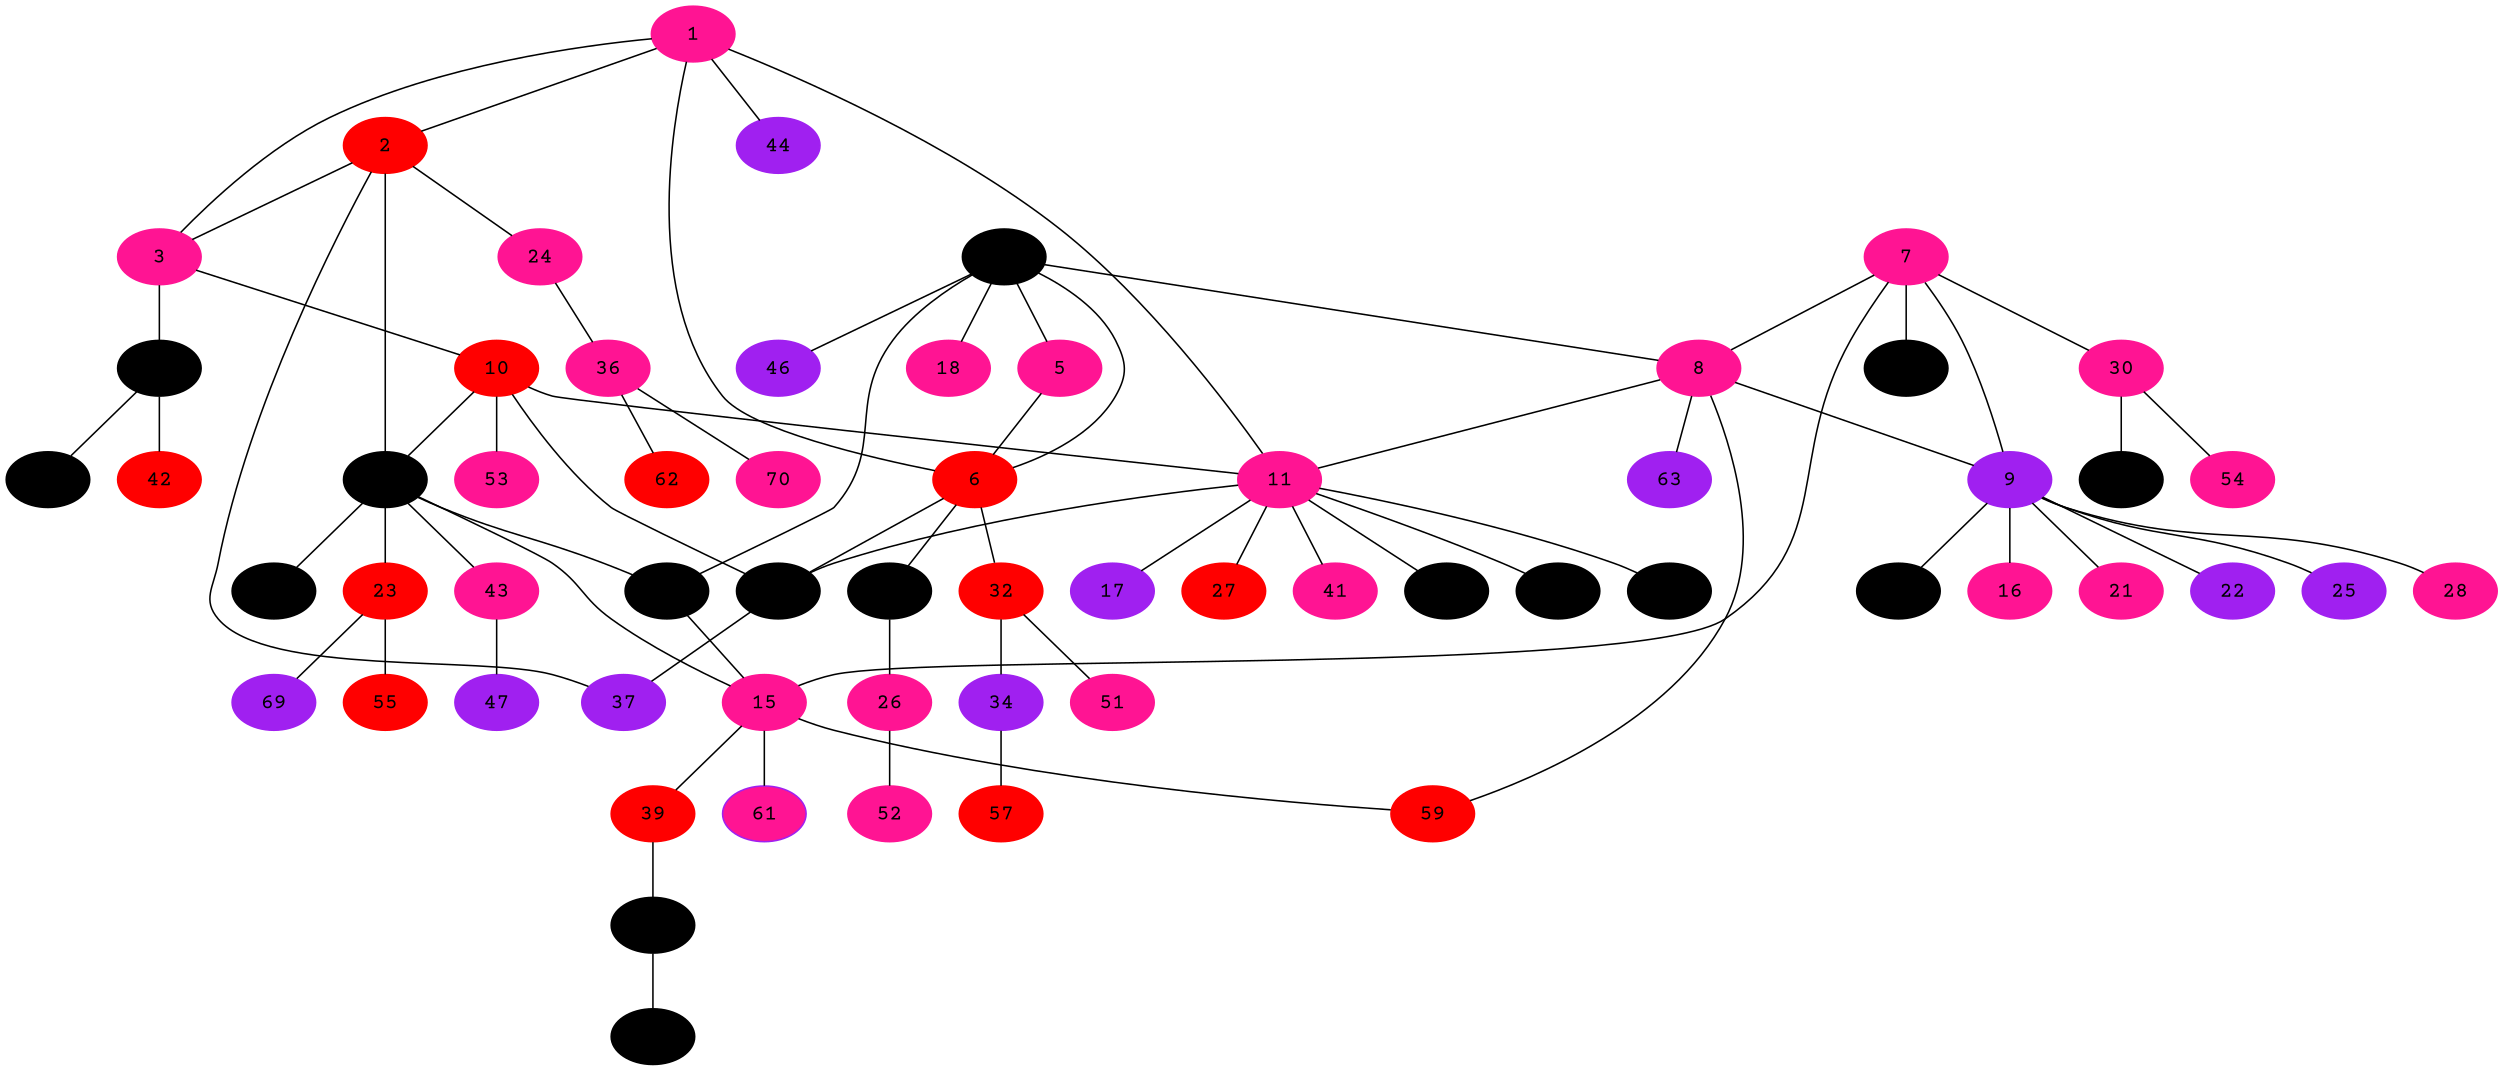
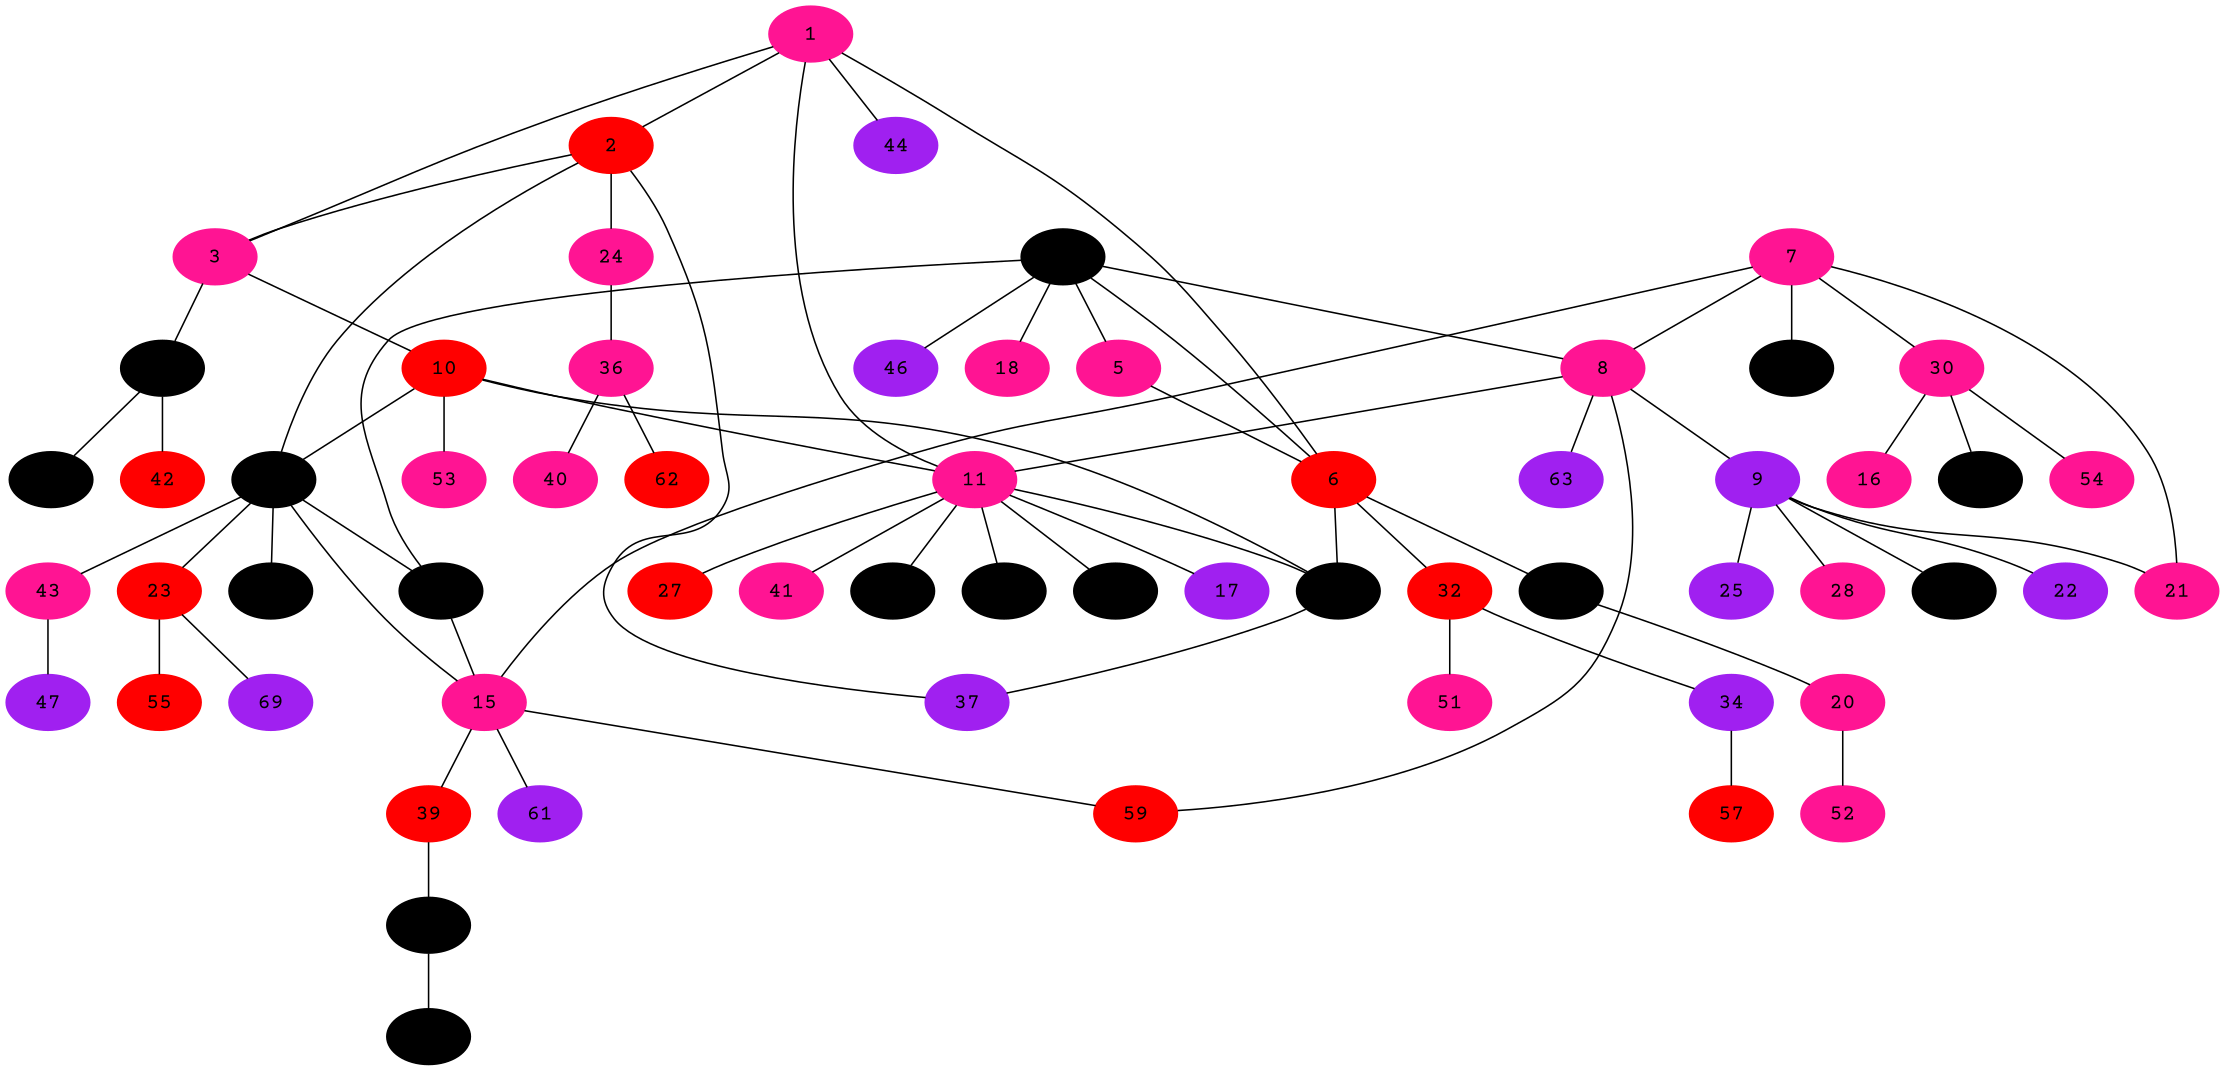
edge "7" -- "9": now "7" -- "21"
node "70": label "70" -> "40"
edge "9" -- "16": now "30" -- "16"
node "26": label "26" -> "20"
node "61": fillcolor deeppink -> purple
